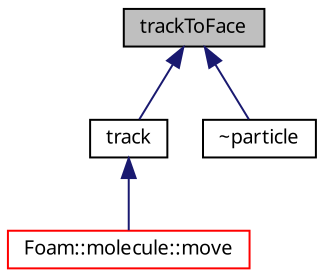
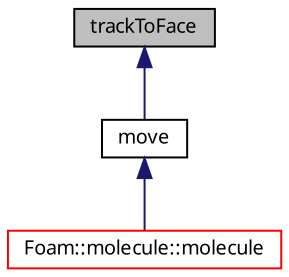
node "track": label "track" -> "move"
node "~particle": removed
node "Foam::molecule::move": label "Foam::molecule::move" -> "Foam::molecule::molecule"
